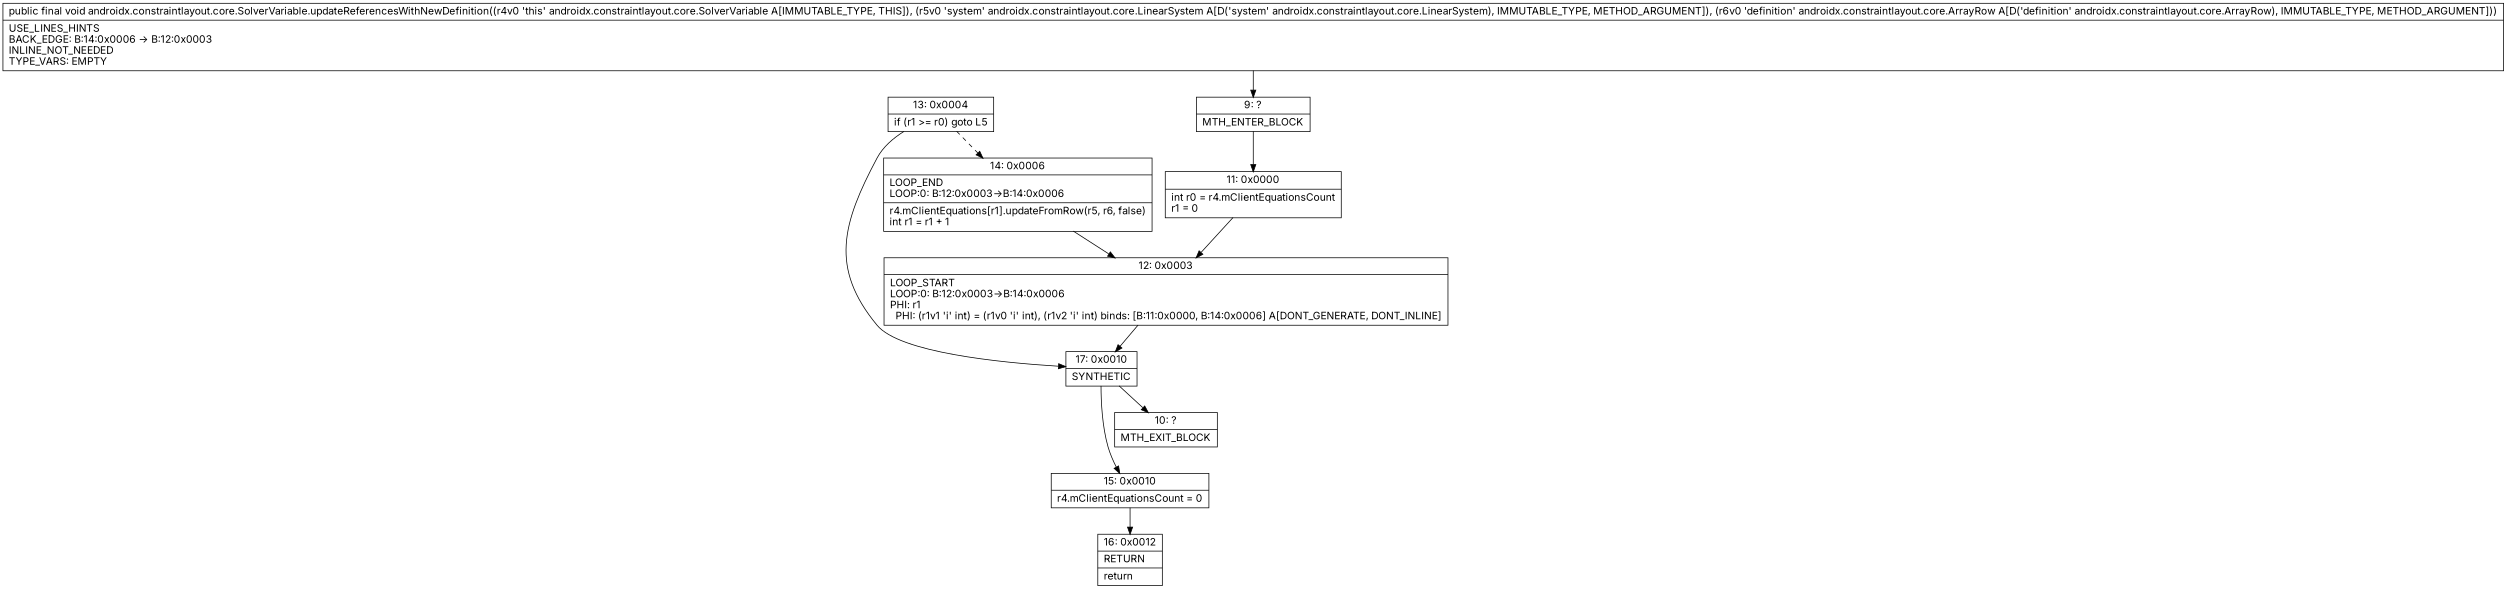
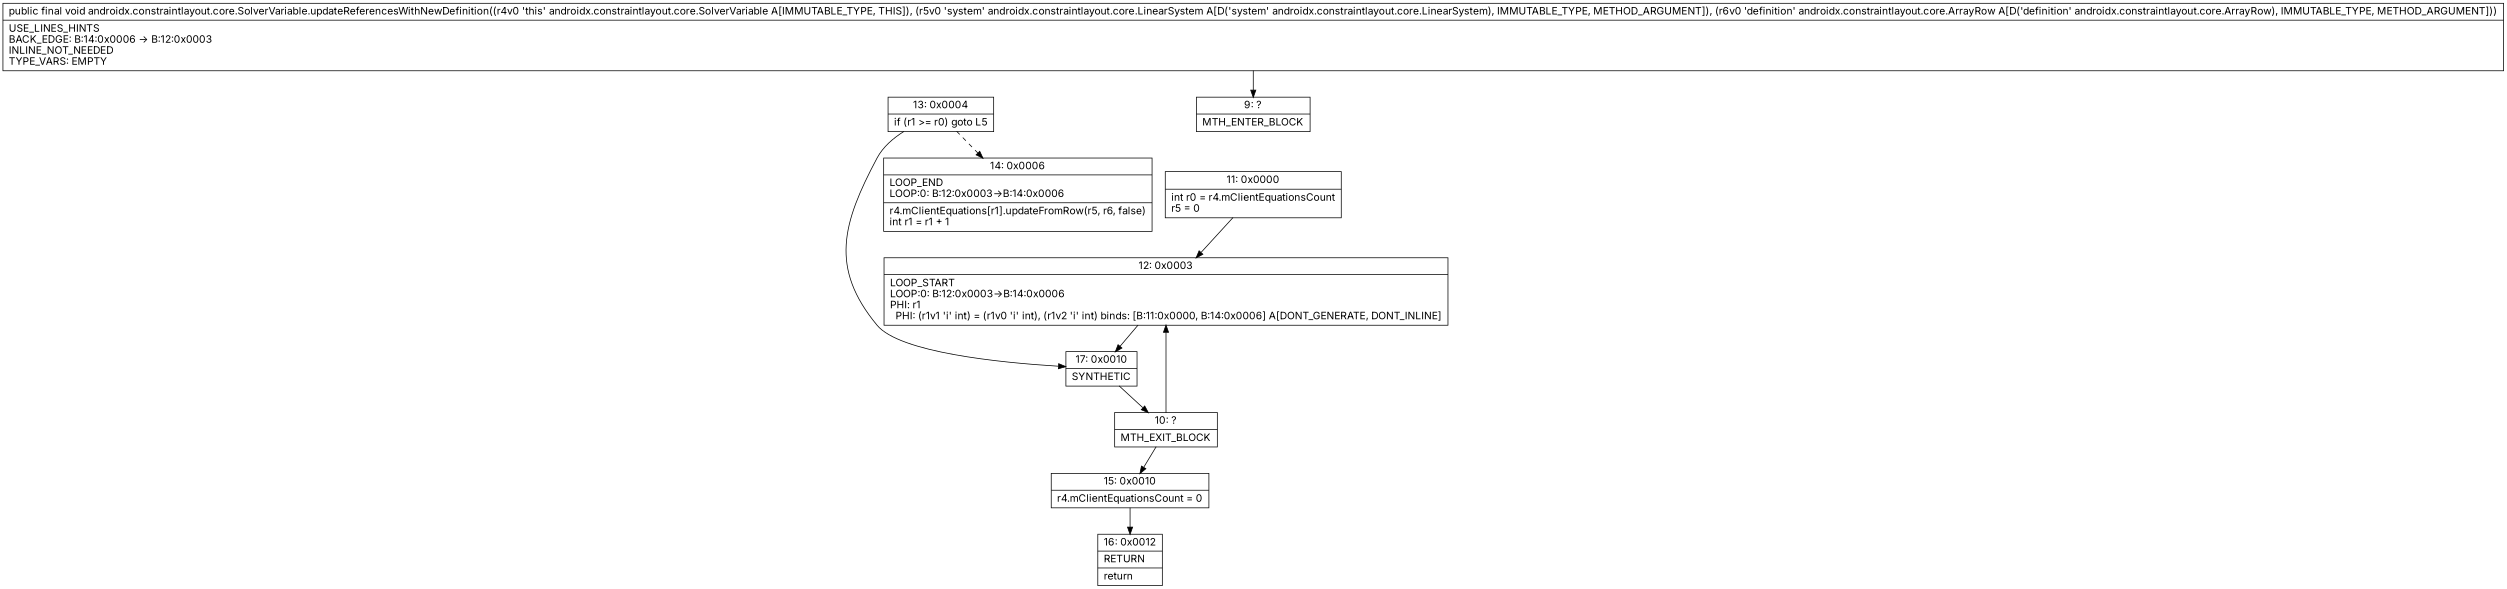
edge "9: ?" -> "11: 0x0000": removed
node "11: 0x0000": text "r1 = 0" -> "r5 = 0"
edge "14: 0x0006" -> "12: 0x0003": now "10: ?" -> "12: 0x0003"
edge "17: 0x0010" -> "15: 0x0010": now "10: ?" -> "15: 0x0010"
